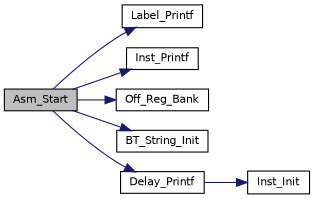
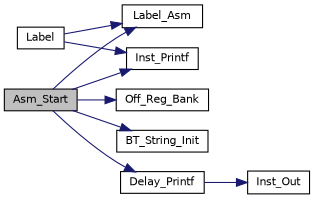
node "Label_Printf": label "Label_Printf" -> "Label_Asm"
node "Label": added
node "Inst_Init": label "Inst_Init" -> "Inst_Out"
